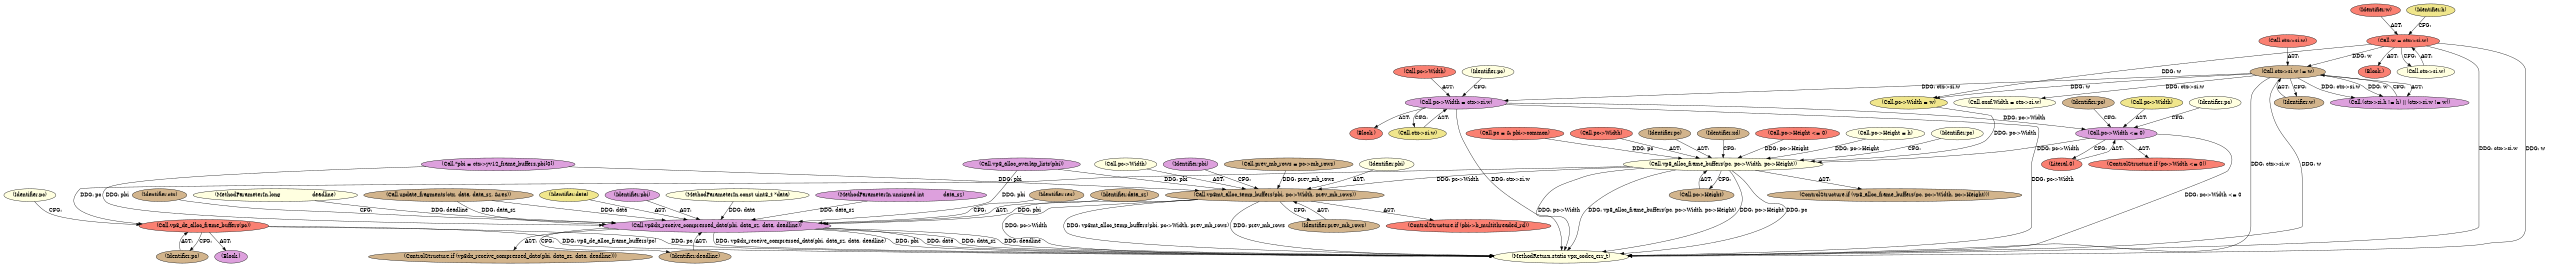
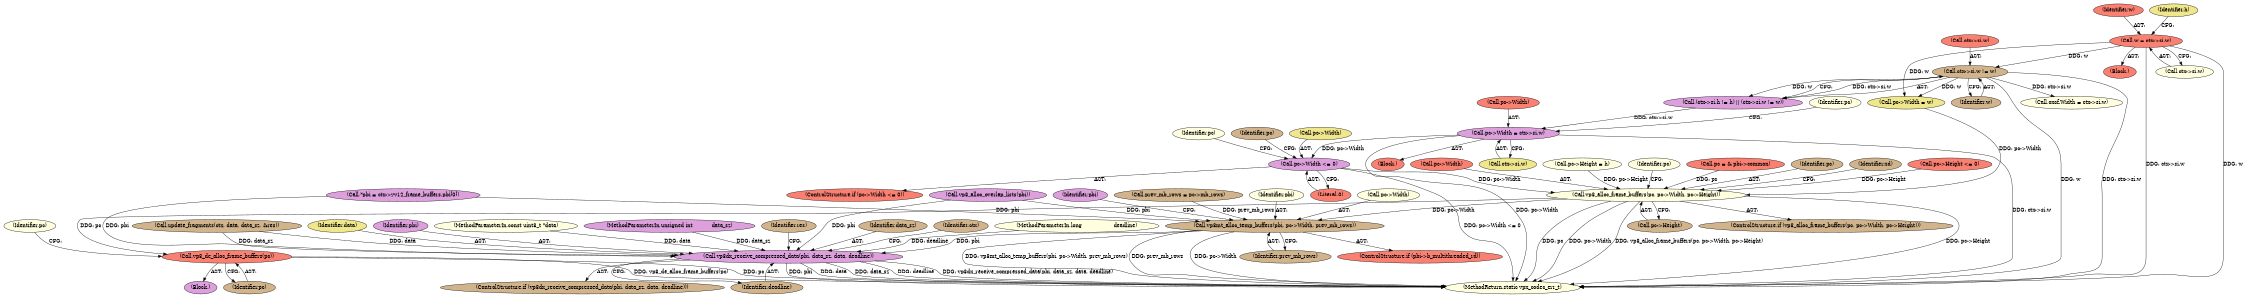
edge "(Call,ctx->si.w != w)" -> "(Call,pc->Width = ctx->si.w)": now "(Call,(ctx->si.h != h) || (ctx->si.w != w))" -> "(Call,pc->Width = ctx->si.w)"
